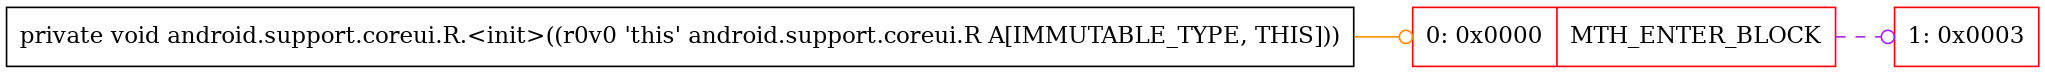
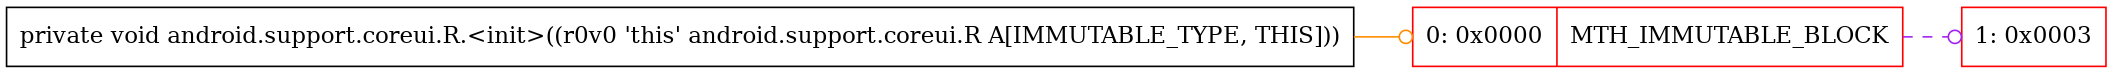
node "0: 0x0000": text "MTH_ENTER_BLOCK" -> "MTH_IMMUTABLE_BLOCK"
